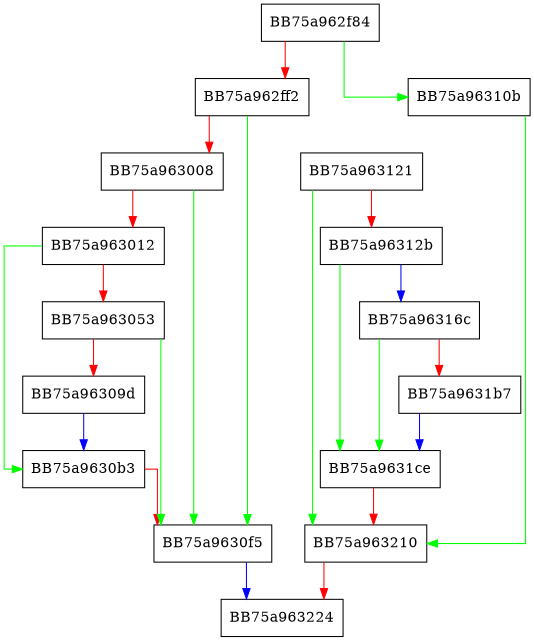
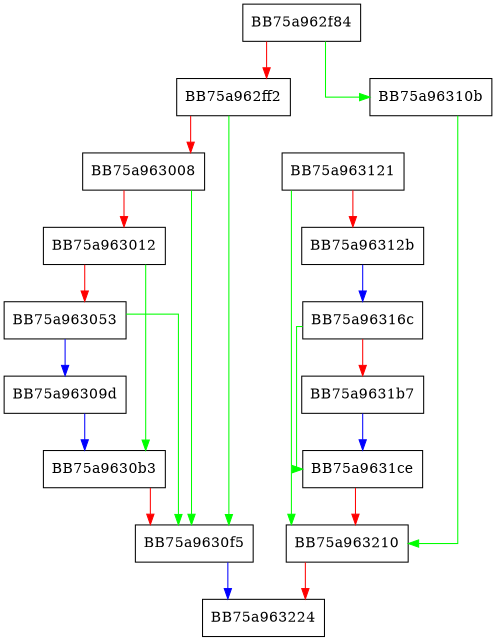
edge "BB75a963053" -> "BB75a96309d": color red -> blue
edge "BB75a96312b" -> "BB75a9631ce": removed
